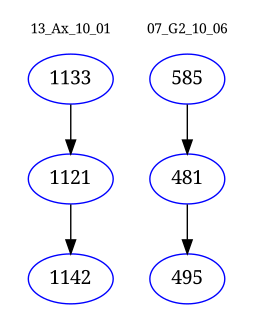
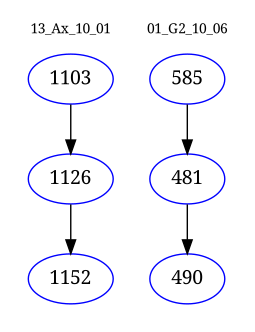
cluster "07_G2_10_06": label "07_G2_10_06" -> "01_G2_10_06"
node "1133": label "1133" -> "1103"
node "1121": label "1121" -> "1126"
node "1142": label "1142" -> "1152"
node "495": label "495" -> "490"
